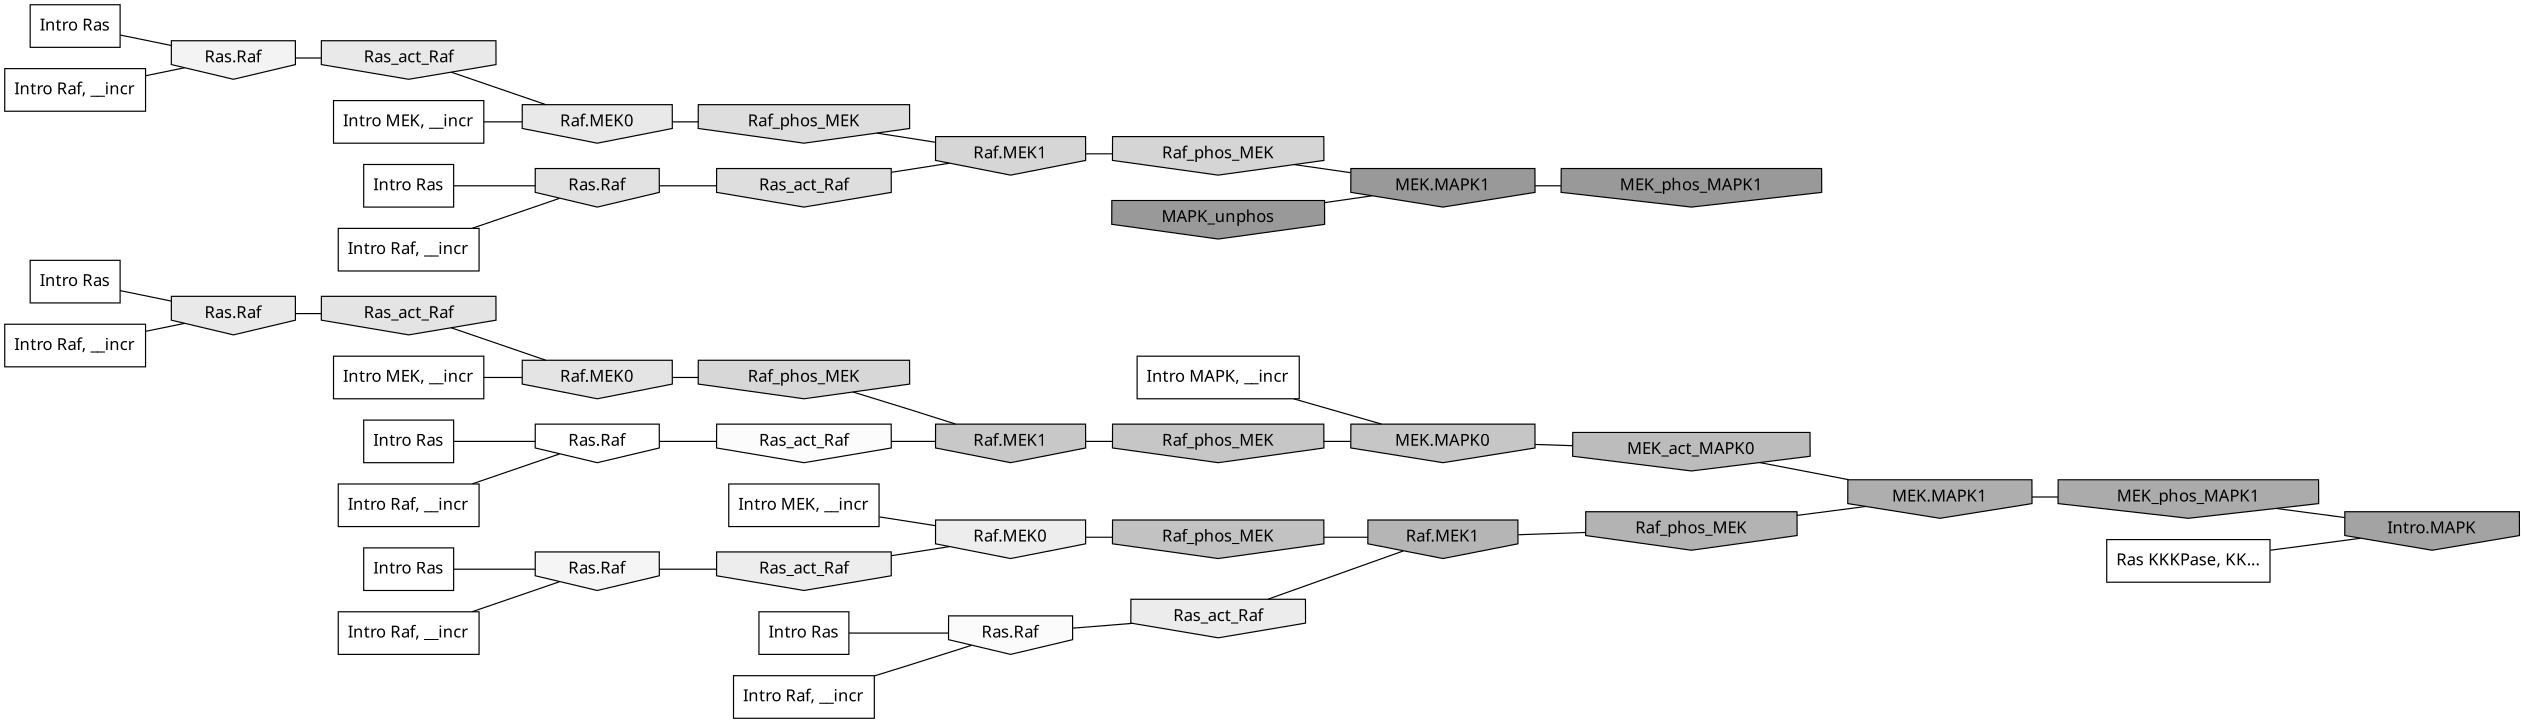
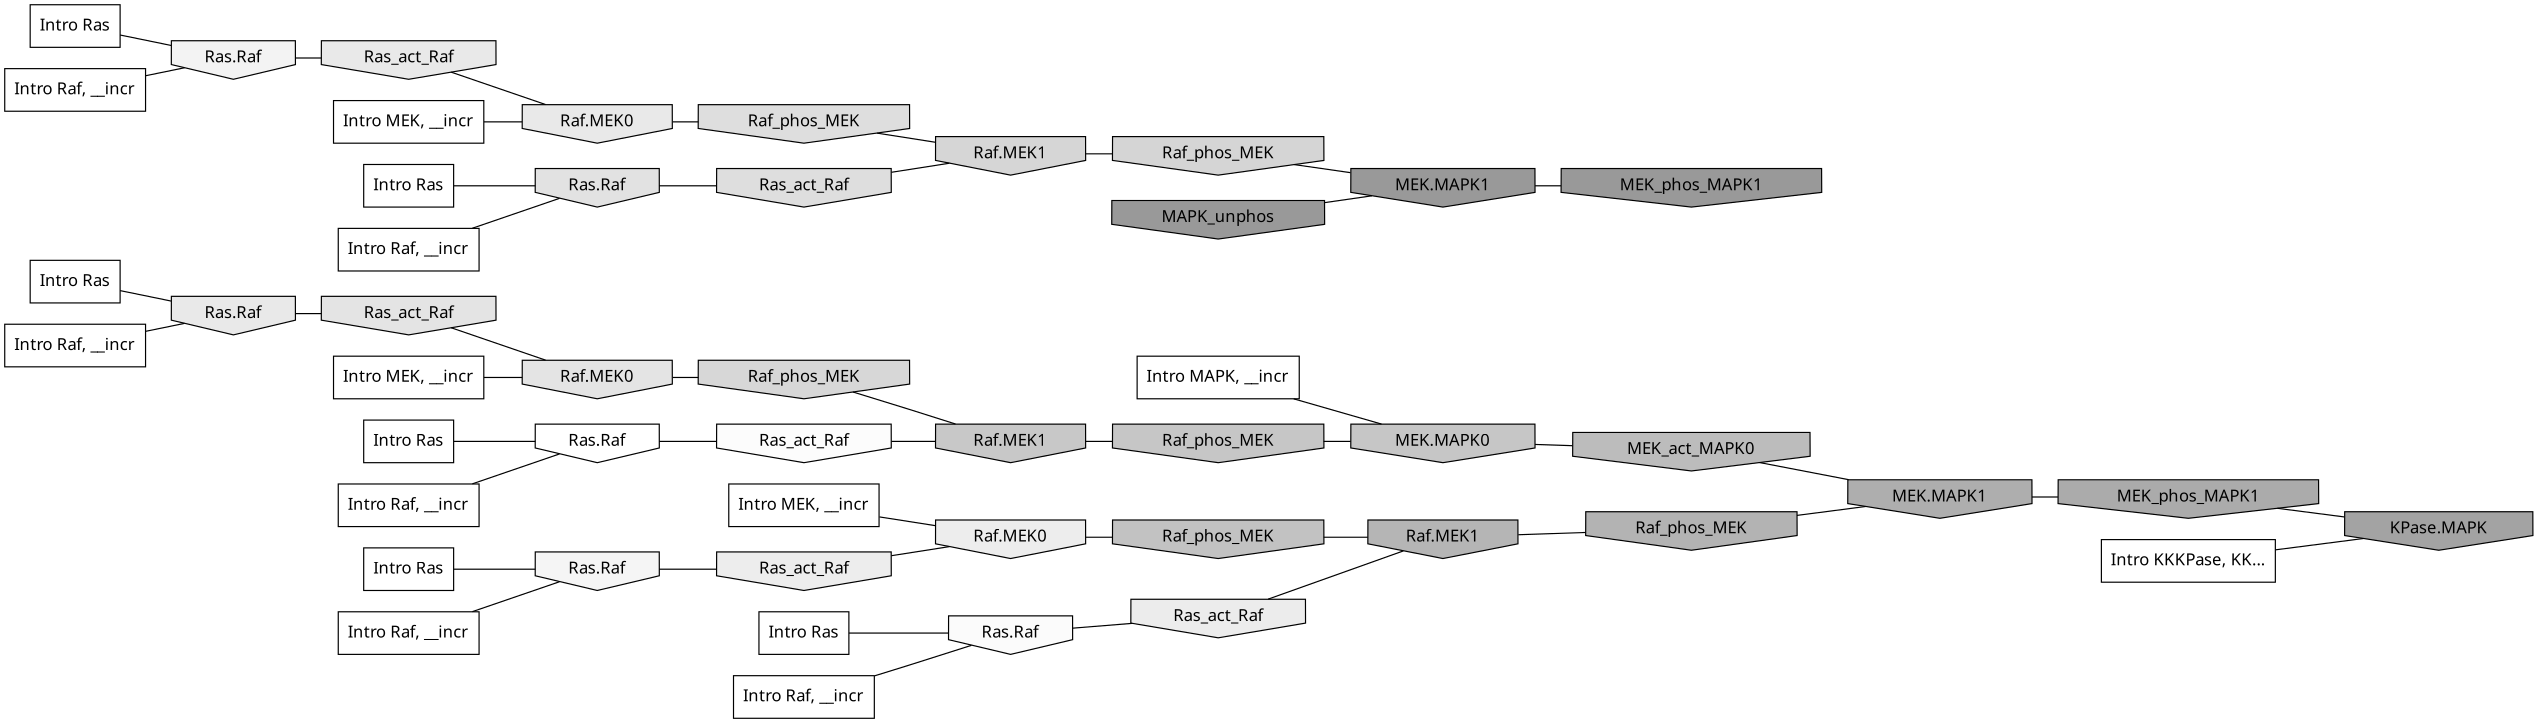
node "Intro.MAPK": label "Intro.MAPK" -> "KPase.MAPK"
node "Ras KKKPase, KK...": label "Ras KKKPase, KK..." -> "Intro KKKPase, KK..."
